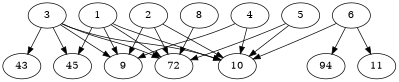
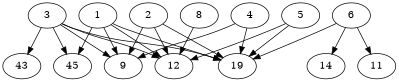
node "72": label "72" -> "12"
node "10": label "10" -> "19"
node "94": label "94" -> "14"
